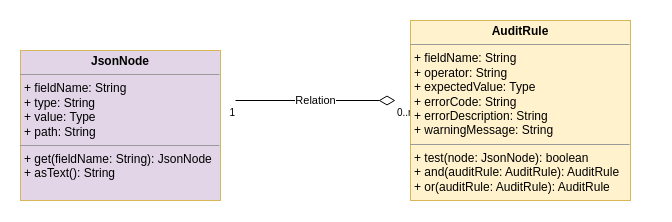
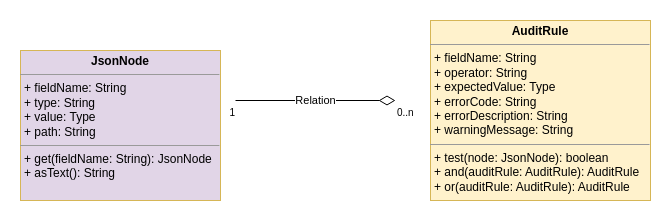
node "AuditRule + fieldName: String + operator: String + expectedValue: Type + errorCode: String + errorDescription: String + warningMessage: String + test(node: JsonNode): boolean + and(auditRule: AuditRule): AuditRule + or(auditRule: AuditRule): AuditRule": moved (521, 111) -> (541, 111)
